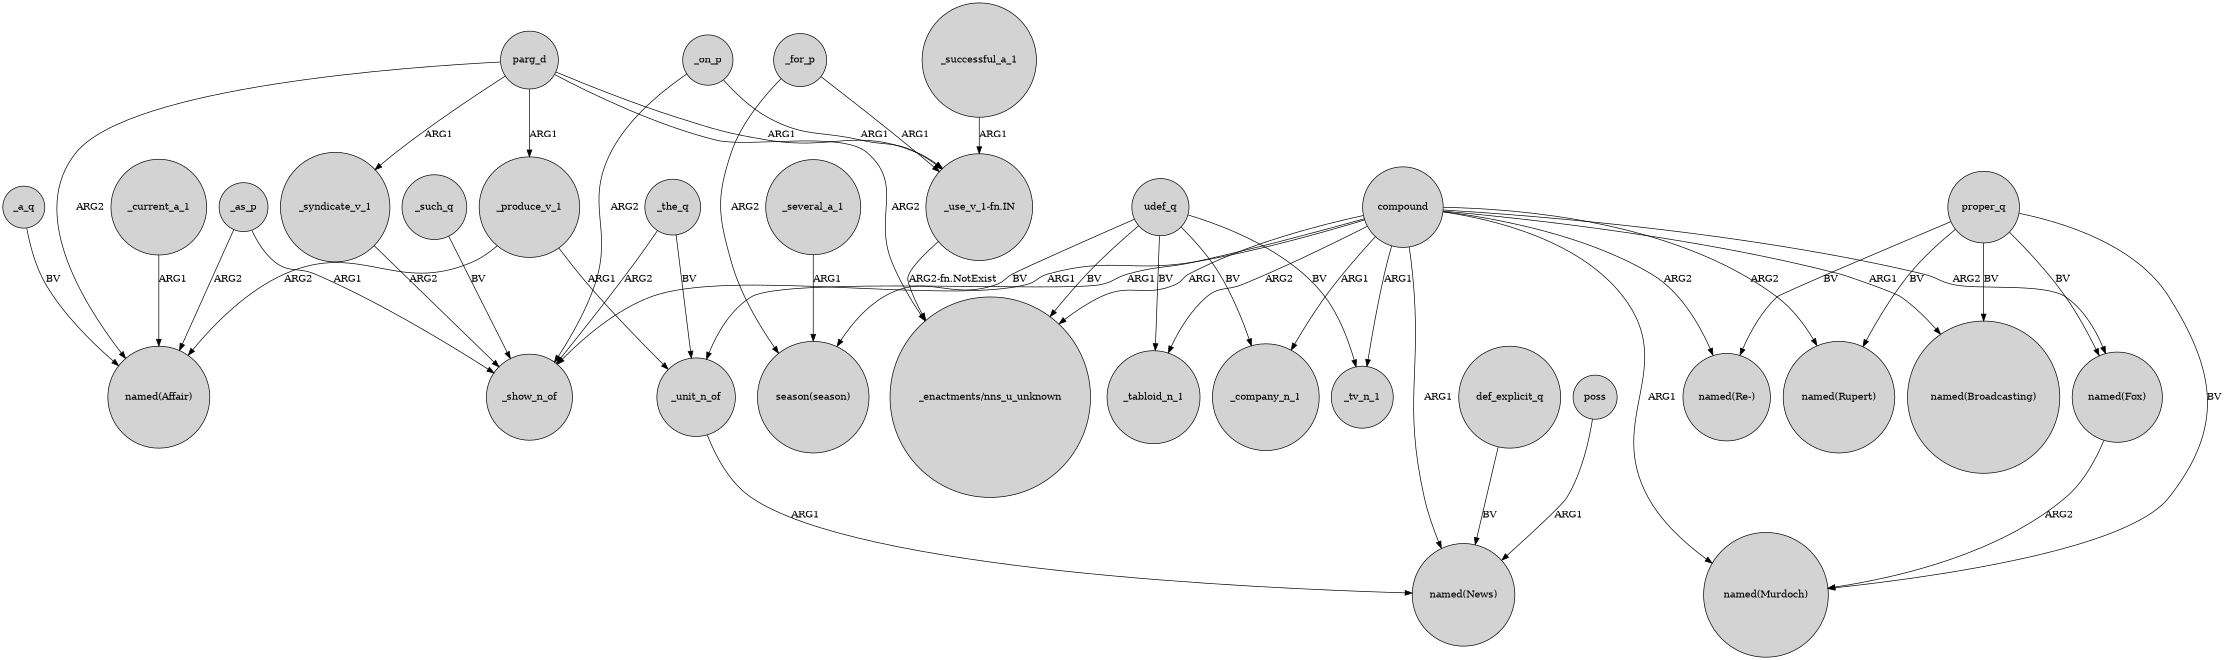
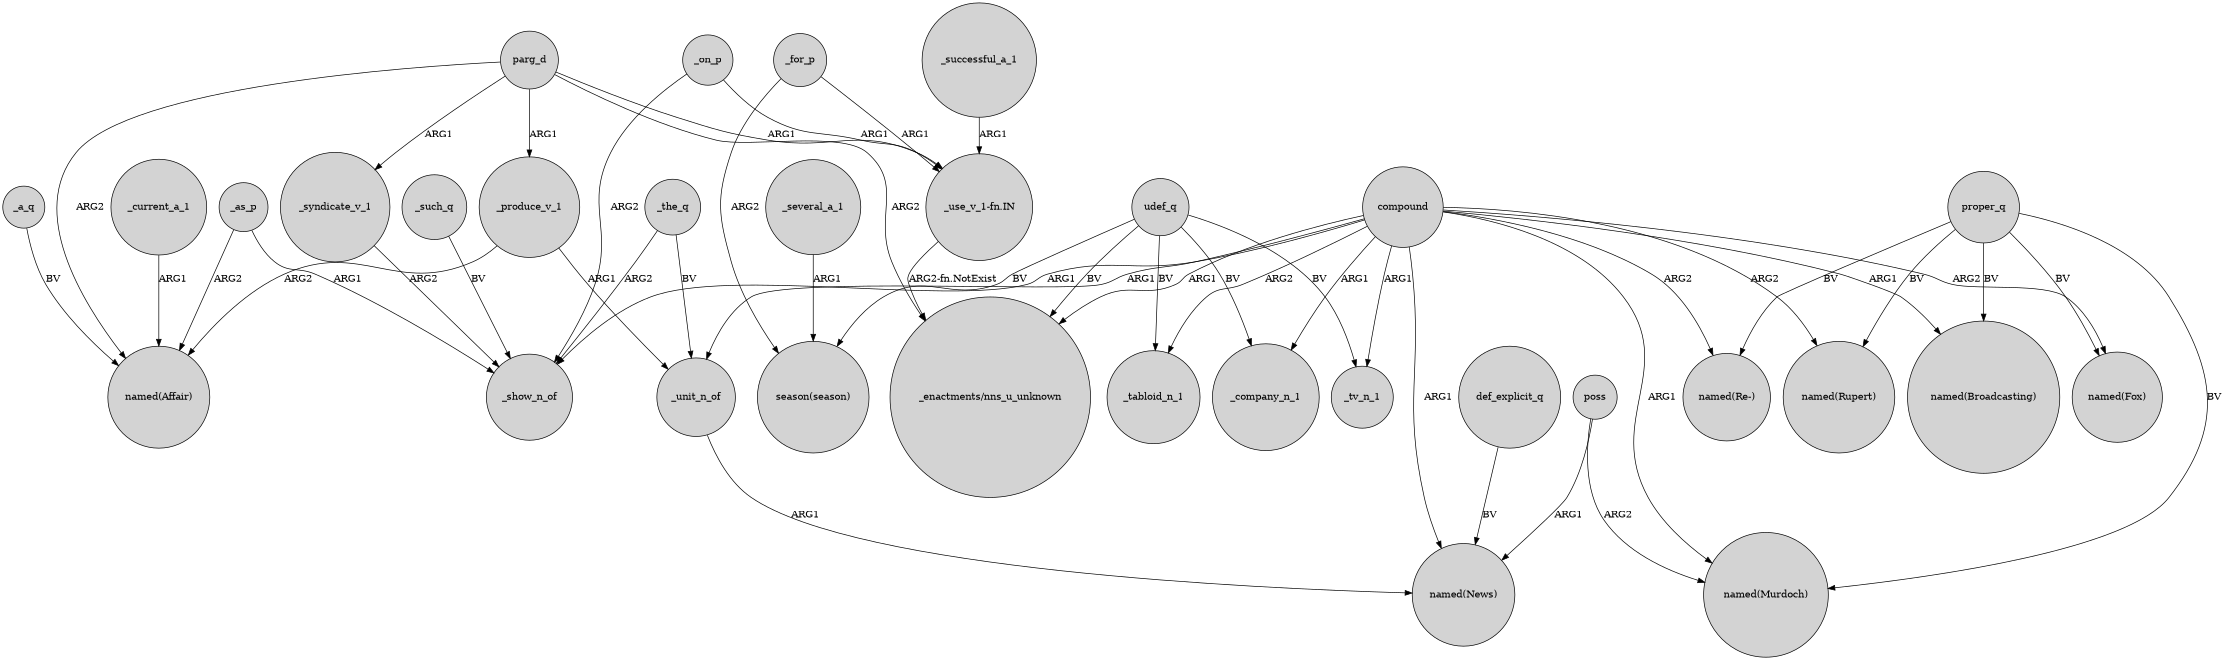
edge "named(Fox)" -> "named(Murdoch)": now "poss" -> "named(Murdoch)"
